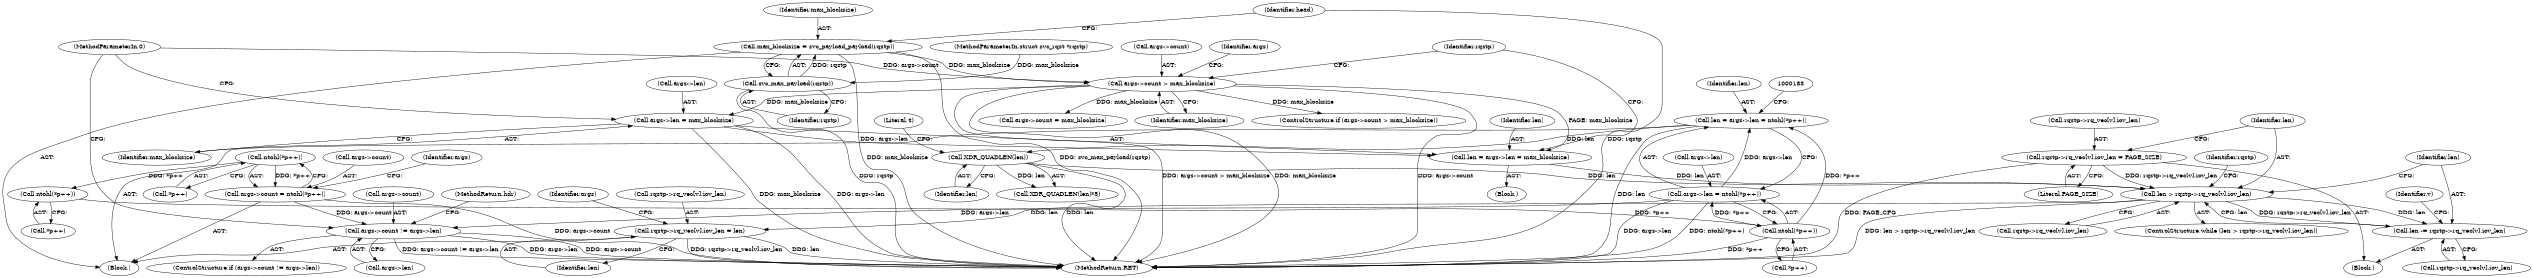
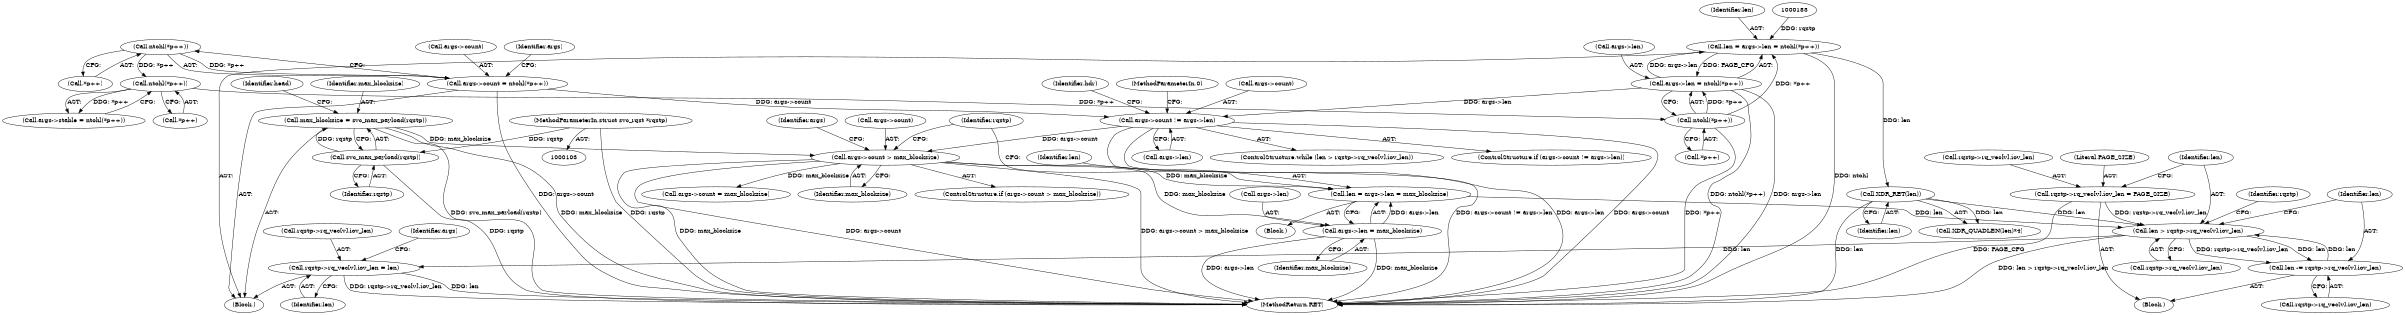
node "(Call,max_blocksize = svc_payload_payload(rqstp))": label "(Call,max_blocksize = svc_payload_payload(rqstp))" -> "(Call,max_blocksize = svc_max_payload(rqstp))"
edge "(MethodParameterIn,0)" -> "(Call,args->count > max_blocksize)": now "(Call,args->count != args->len)" -> "(Call,args->count > max_blocksize)"
edge "(MethodParameterIn,struct svc_rqst *rqstp)" -> "(Call,svc_max_payload(rqstp))": label "DDG: max_blocksize" -> "DDG: rqstp"
edge "(Call,args->count > max_blocksize)" -> "(ControlStructure,if (args->count > max_blocksize))": label "DDG: max_blocksize" -> "AST: "
edge "1000183" -> "(Call,len = args->len = ntohl(*p++))": label "CFG: " -> "DDG: rqstp"
edge "(MethodParameterIn,0)" -> "(Call,args->len = max_blocksize)": now "(Call,len = args->len = max_blocksize)" -> "(Call,args->len = max_blocksize)"
node "(Call,args->stable = ntohl(*p++))": added
node "(Literal,4)": removed
edge "(Call,args->count > max_blocksize)" -> "(Call,len = args->len = max_blocksize)": label "PAGE: max_blocksize" -> "DDG: max_blocksize"
edge "(Identifier,head)" -> "(MethodReturn,RET)": now "(MethodParameterIn,struct svc_rqst *rqstp)" -> "(MethodReturn,RET)"
node "1000103": added
node "(Call,XDR_QUADLEN(len))": label "(Call,XDR_QUADLEN(len))" -> "(Call,XDR_RET(len))"
edge "(Call,len = args->len = ntohl(*p++))" -> "(Call,args->len = ntohl(*p++))": label "CFG: " -> "DDG: PAGE_CFG"
edge "(Call,rqstp->rq_vec[v].iov_len = PAGE_SIZE)" -> "(Literal,PAGE_SIZE)": removed, label "CFG:"
node "(MethodReturn,hdr)": label "(MethodReturn,hdr)" -> "(Identifier,hdr)"
node "(Call,XDR_QUADLEN(len)*5)": label "(Call,XDR_QUADLEN(len)*5)" -> "(Call,XDR_QUADLEN(len)*4)"
edge "(Call,len = args->len = ntohl(*p++))" -> "(MethodReturn,RET)": label "DDG: len" -> "DDG: ntohl"
node "(Identifier,v)": removed
edge "(Call,len > rqstp->rq_vec[v].iov_len)" -> "(ControlStructure,while (len > rqstp->rq_vec[v].iov_len))": now "(Call,args->count != args->len)" -> "(ControlStructure,while (len > rqstp->rq_vec[v].iov_len))"
edge "(Call,len -= rqstp->rq_vec[v].iov_len)" -> "(Call,len > rqstp->rq_vec[v].iov_len)": label "CFG: len" -> "DDG: len"
